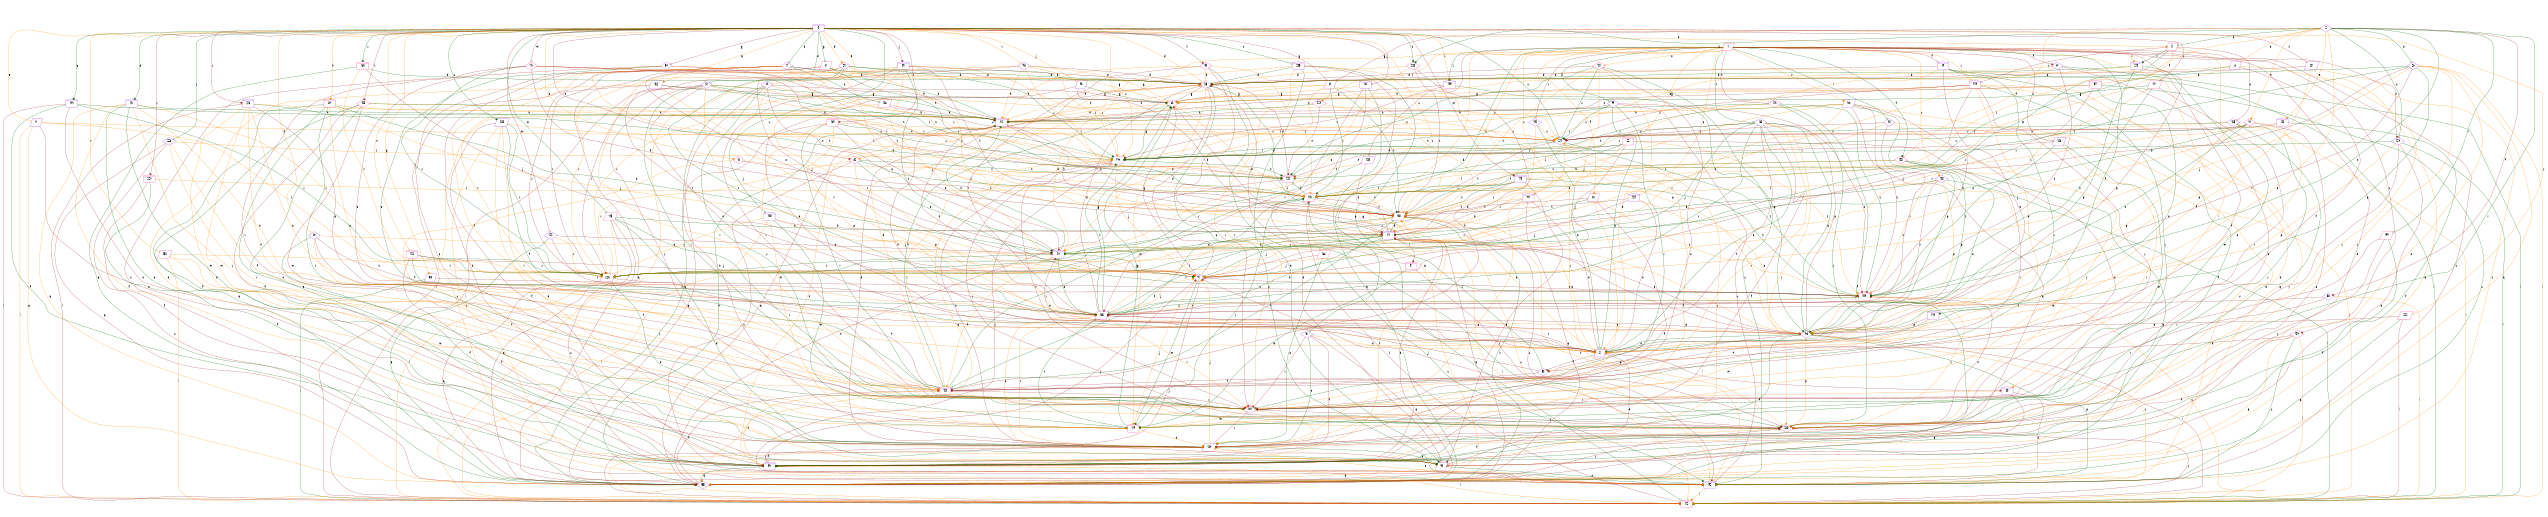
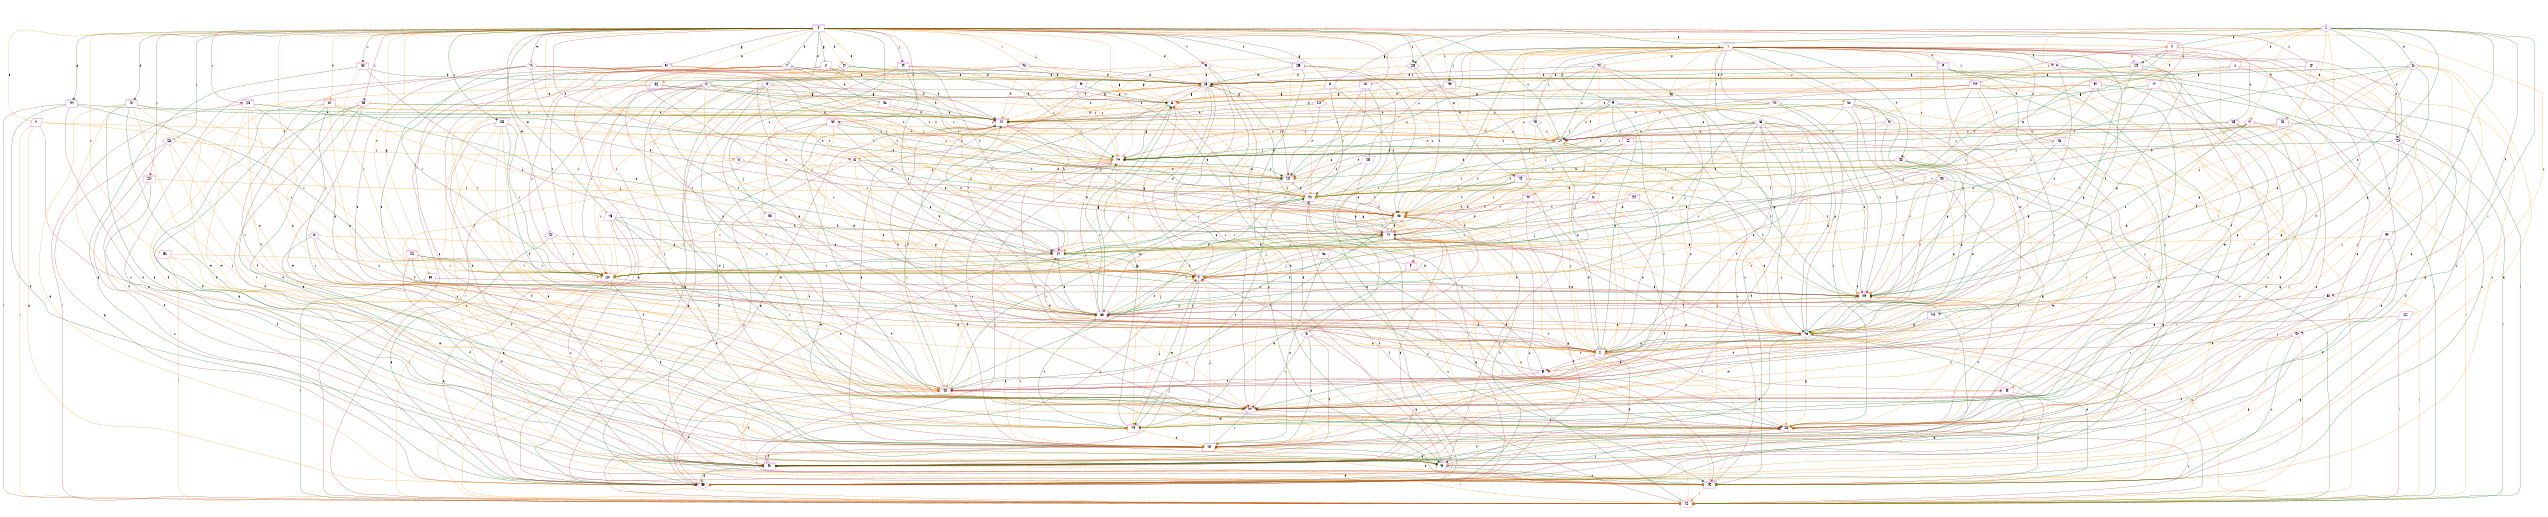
edge "199" -> "27": added, label "c"
edge "26" -> "82": removed, label "i"
